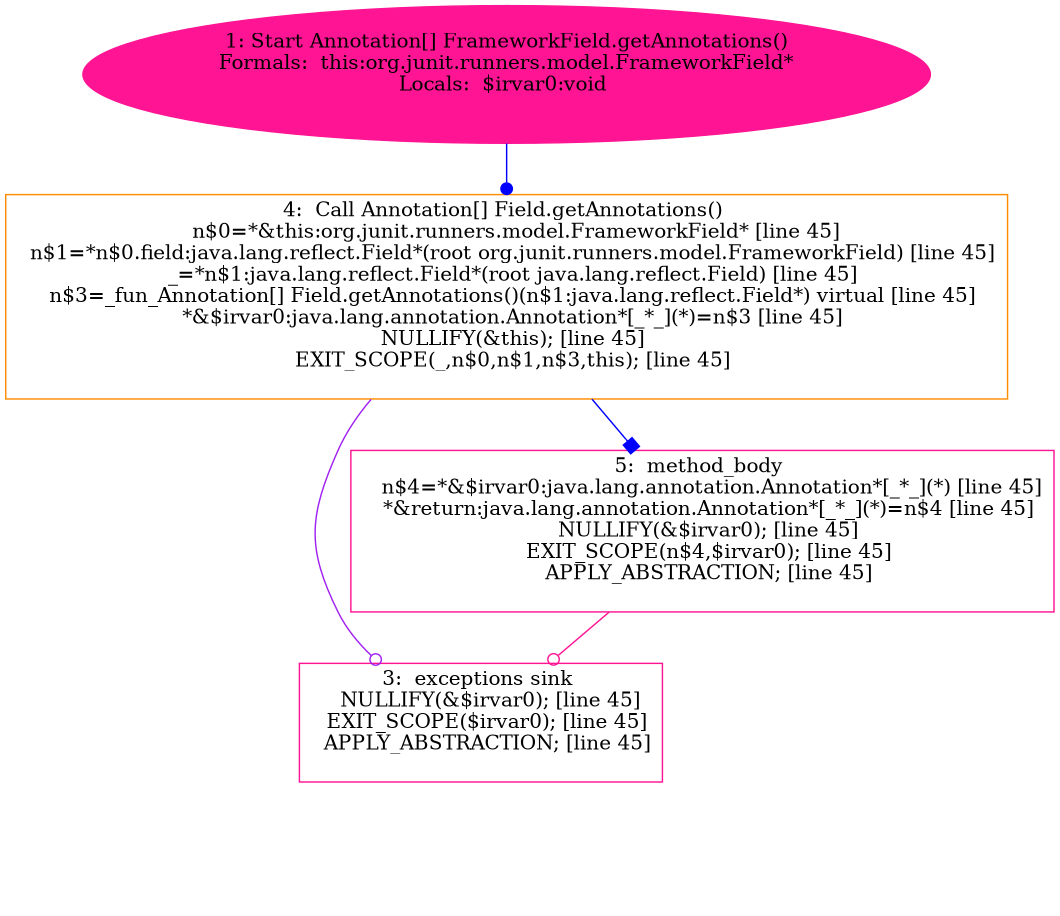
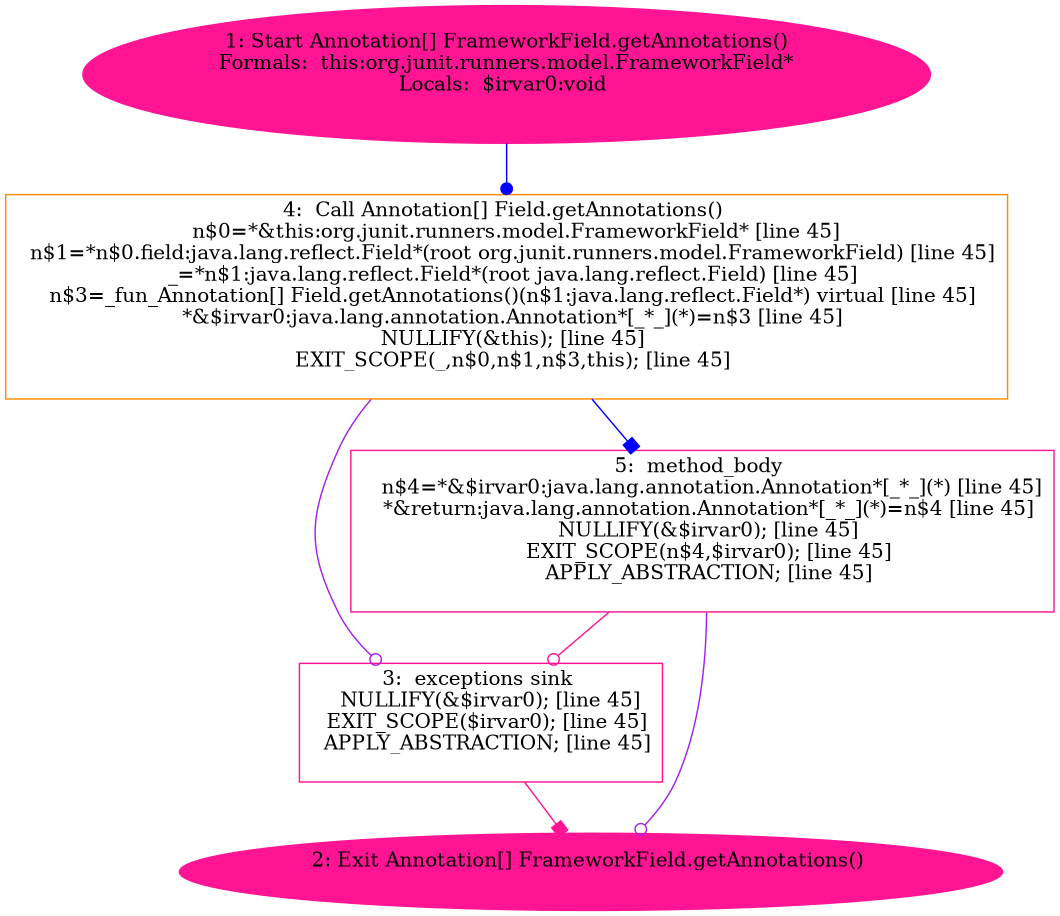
node "2: Exit Annotation[] FrameworkField.getAnnotations()": added
